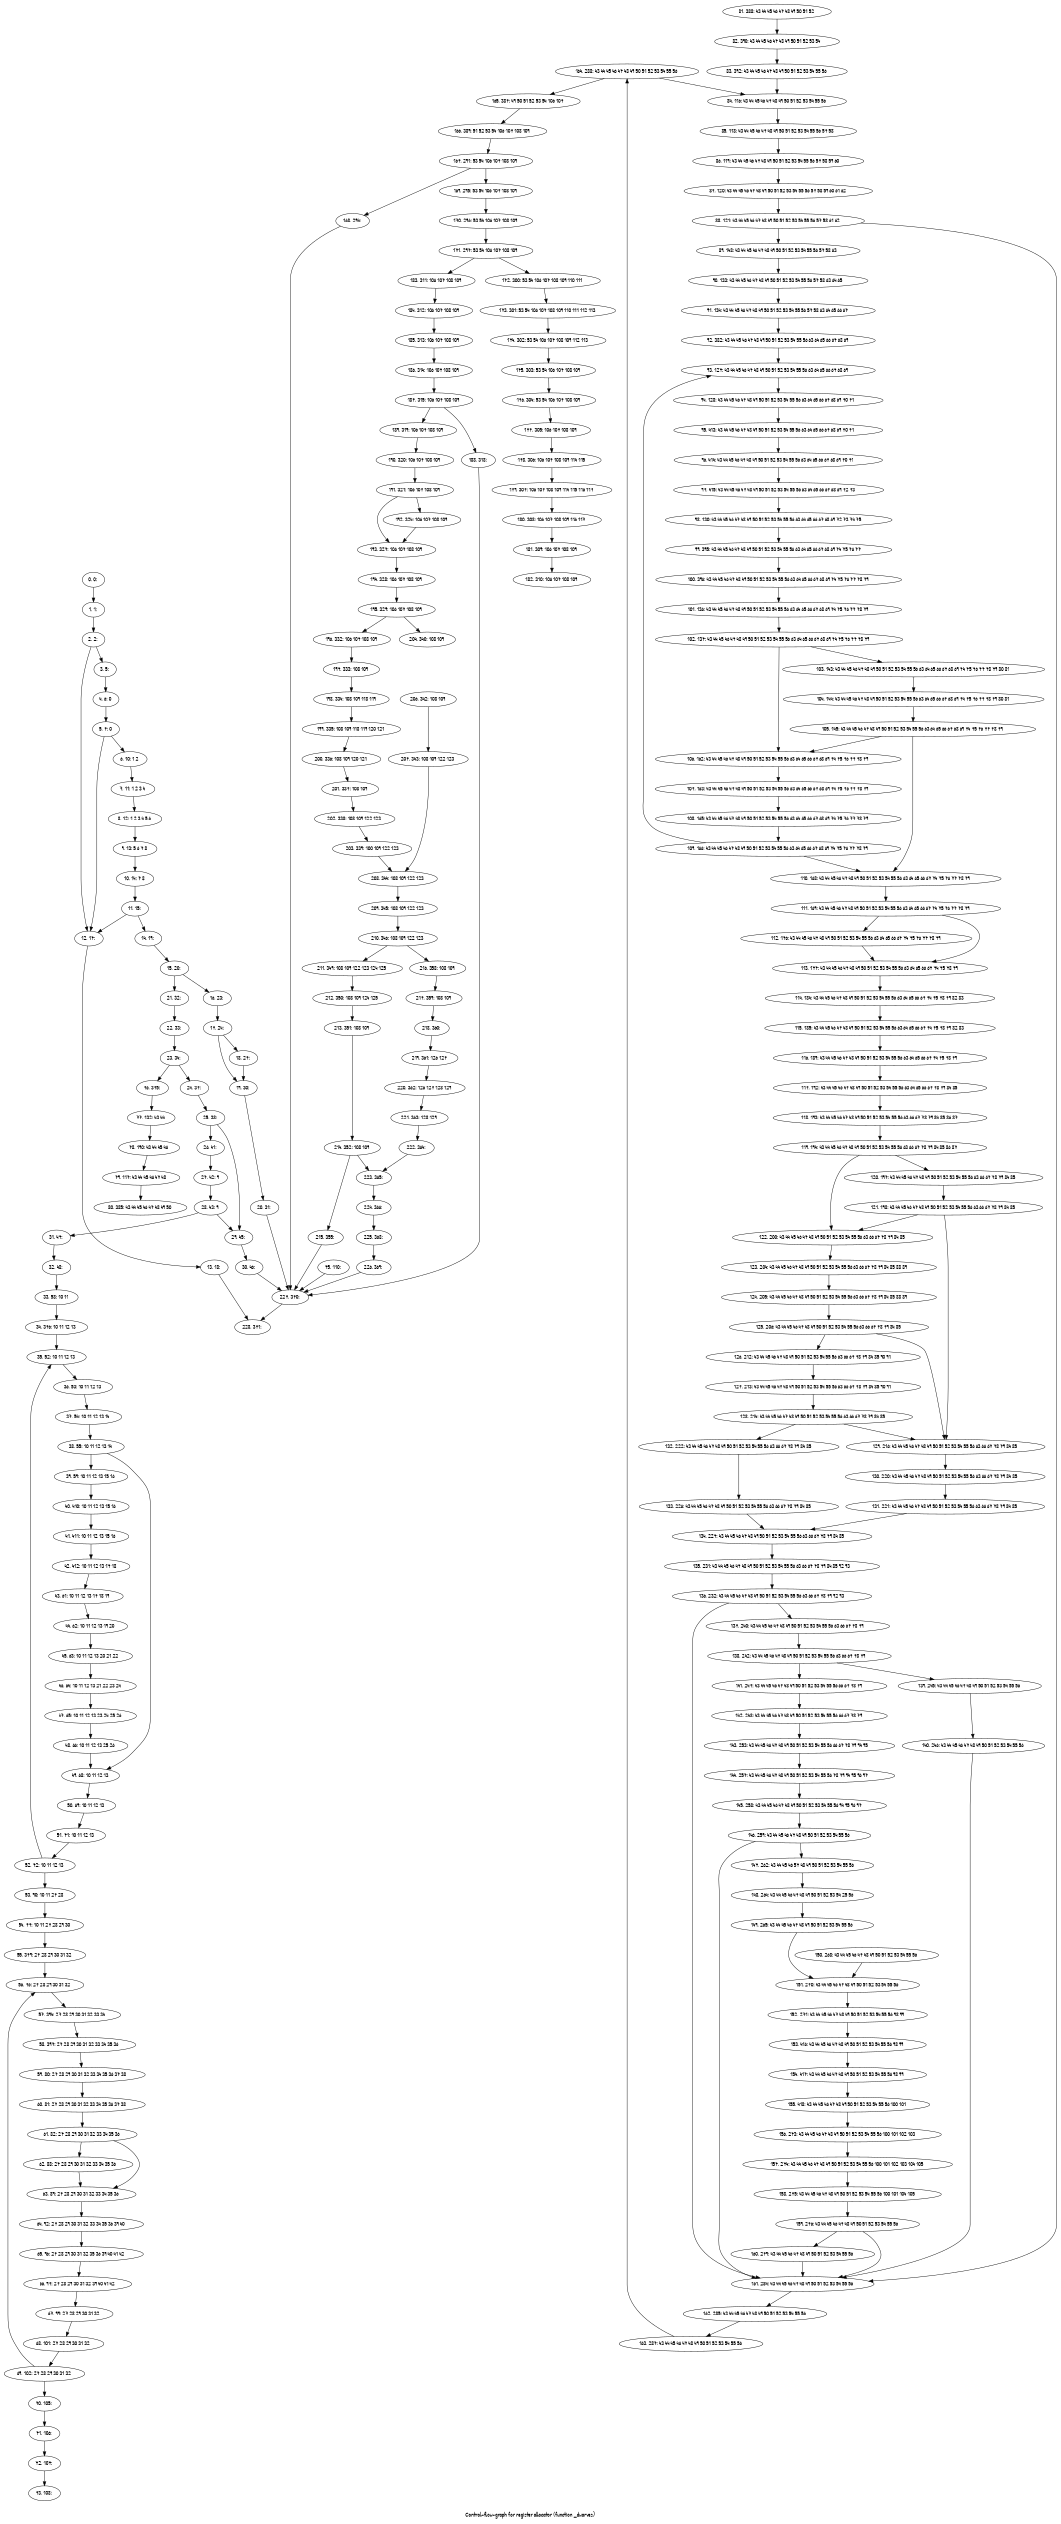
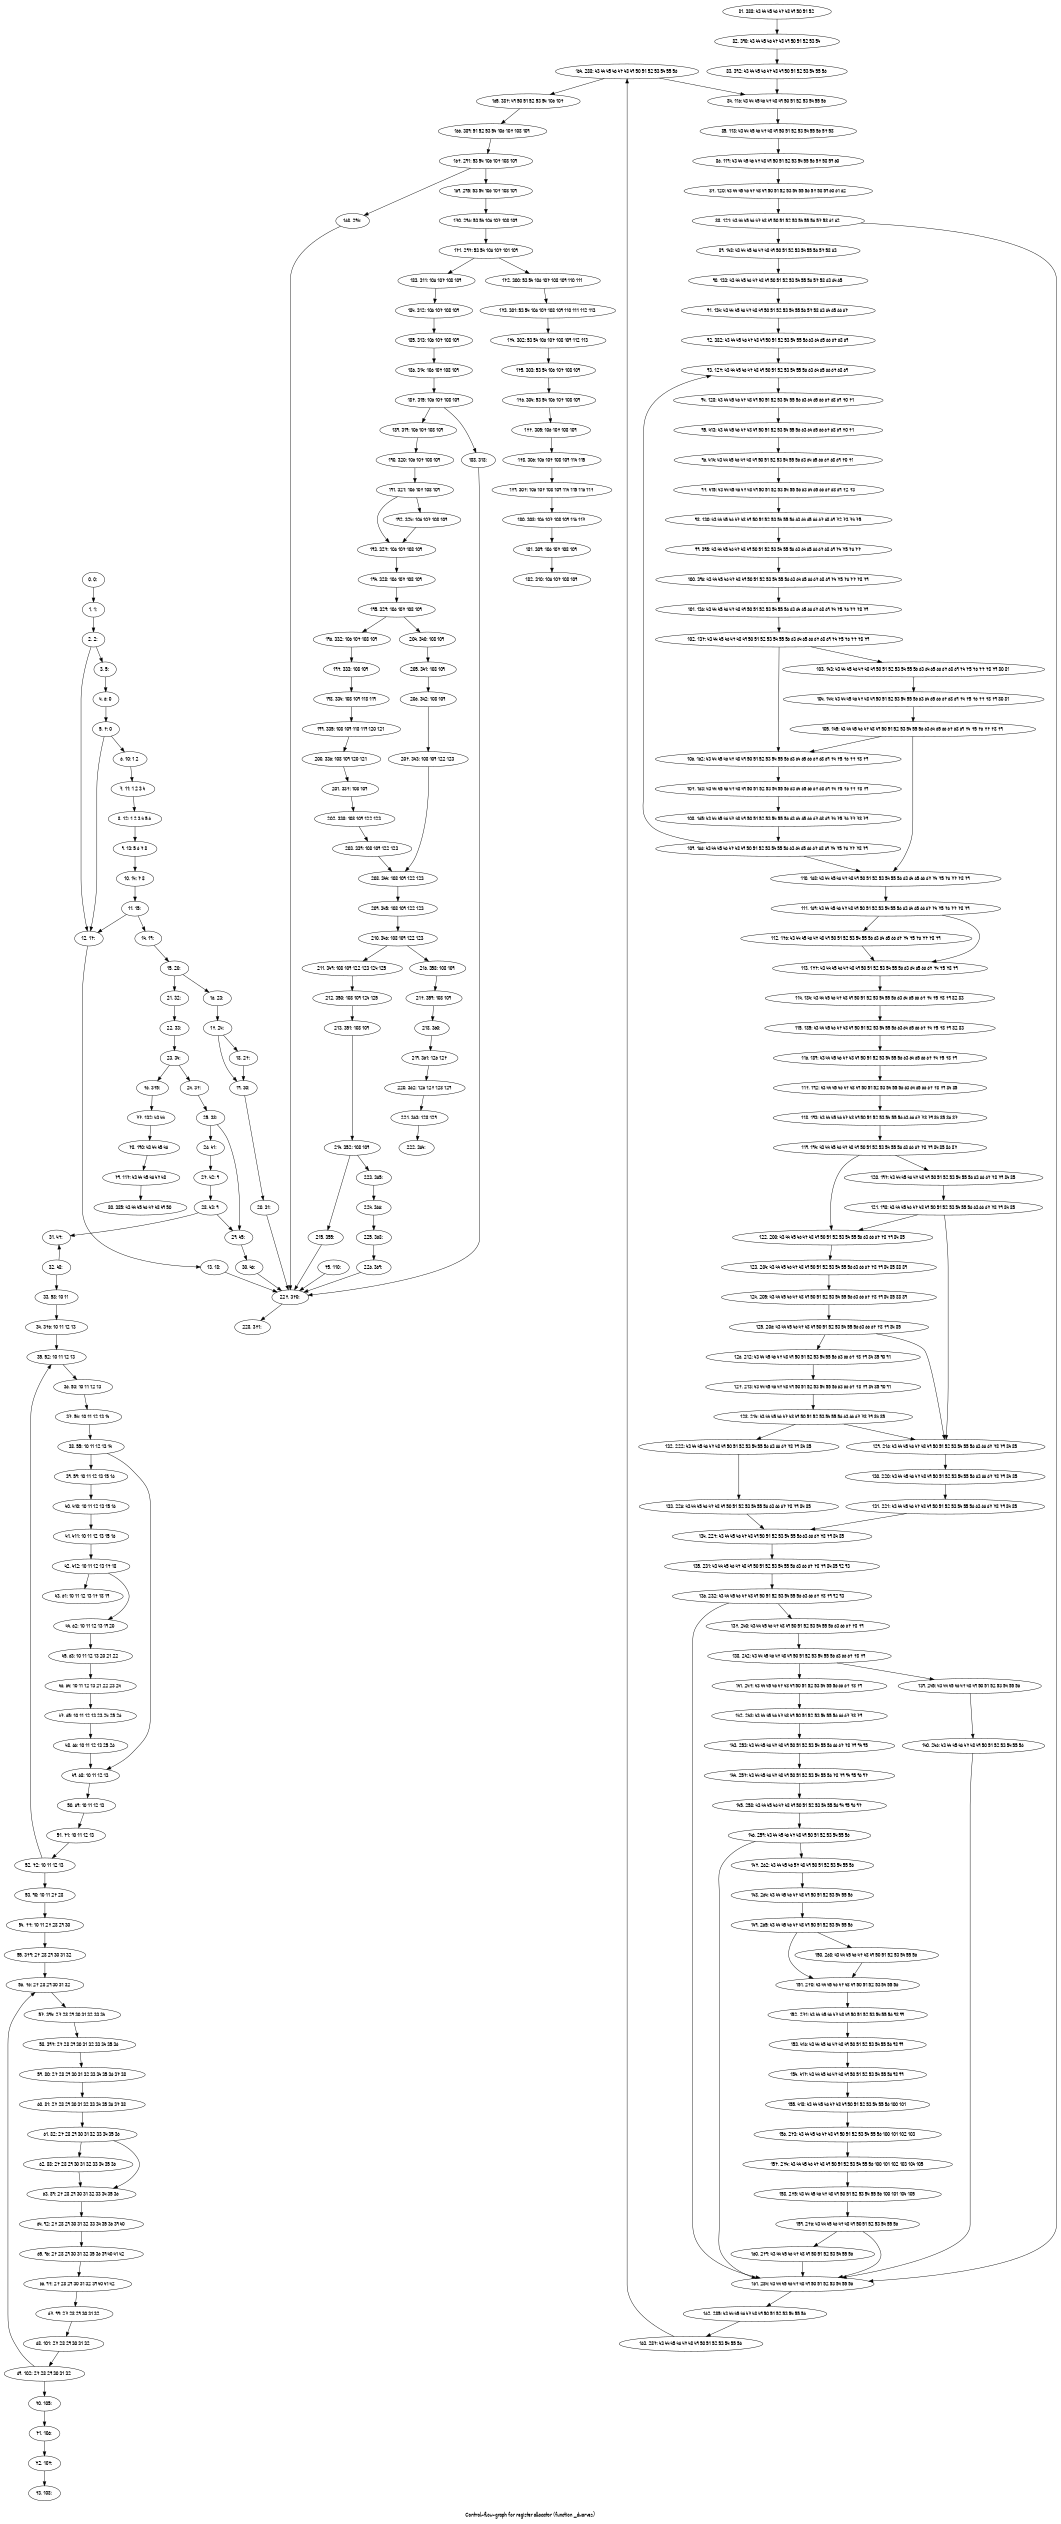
node "171, 297: 53 54 106 107 108 109": label "171, 297: 53 54 106 107 108 109" -> "171, 297: 53 54 106 107 101 109"
node "205, 341: 108 109": added
node "203, 339: 100 109 122 123": label "203, 339: 100 109 122 123" -> "203, 339: 108 109 122 123"
edge "222, 364:" -> "223, 365:": removed
edge "31, 47:" -> "32, 48:": reversed
edge "13, 18:" -> "228, 371:": now "13, 18:" -> "227, 370:"
edge "43, 61: 10 11 12 13 17 18 19" -> "44, 62: 10 11 12 13 19 20": now "42, 412: 10 11 12 13 17 18" -> "44, 62: 10 11 12 13 19 20"
node "148, 264: 43 44 45 46 47 48 49 50 51 52 53 54 25 56": label "148, 264: 43 44 45 46 47 48 49 50 51 52 53 54 25 56" -> "148, 264: 43 44 45 46 47 48 49 50 51 52 53 54 55 56"
edge "149, 265: 43 44 45 46 47 48 49 50 51 52 53 54 55 56" -> "150, 268: 43 44 45 46 47 48 49 50 51 52 53 54 55 56": added
